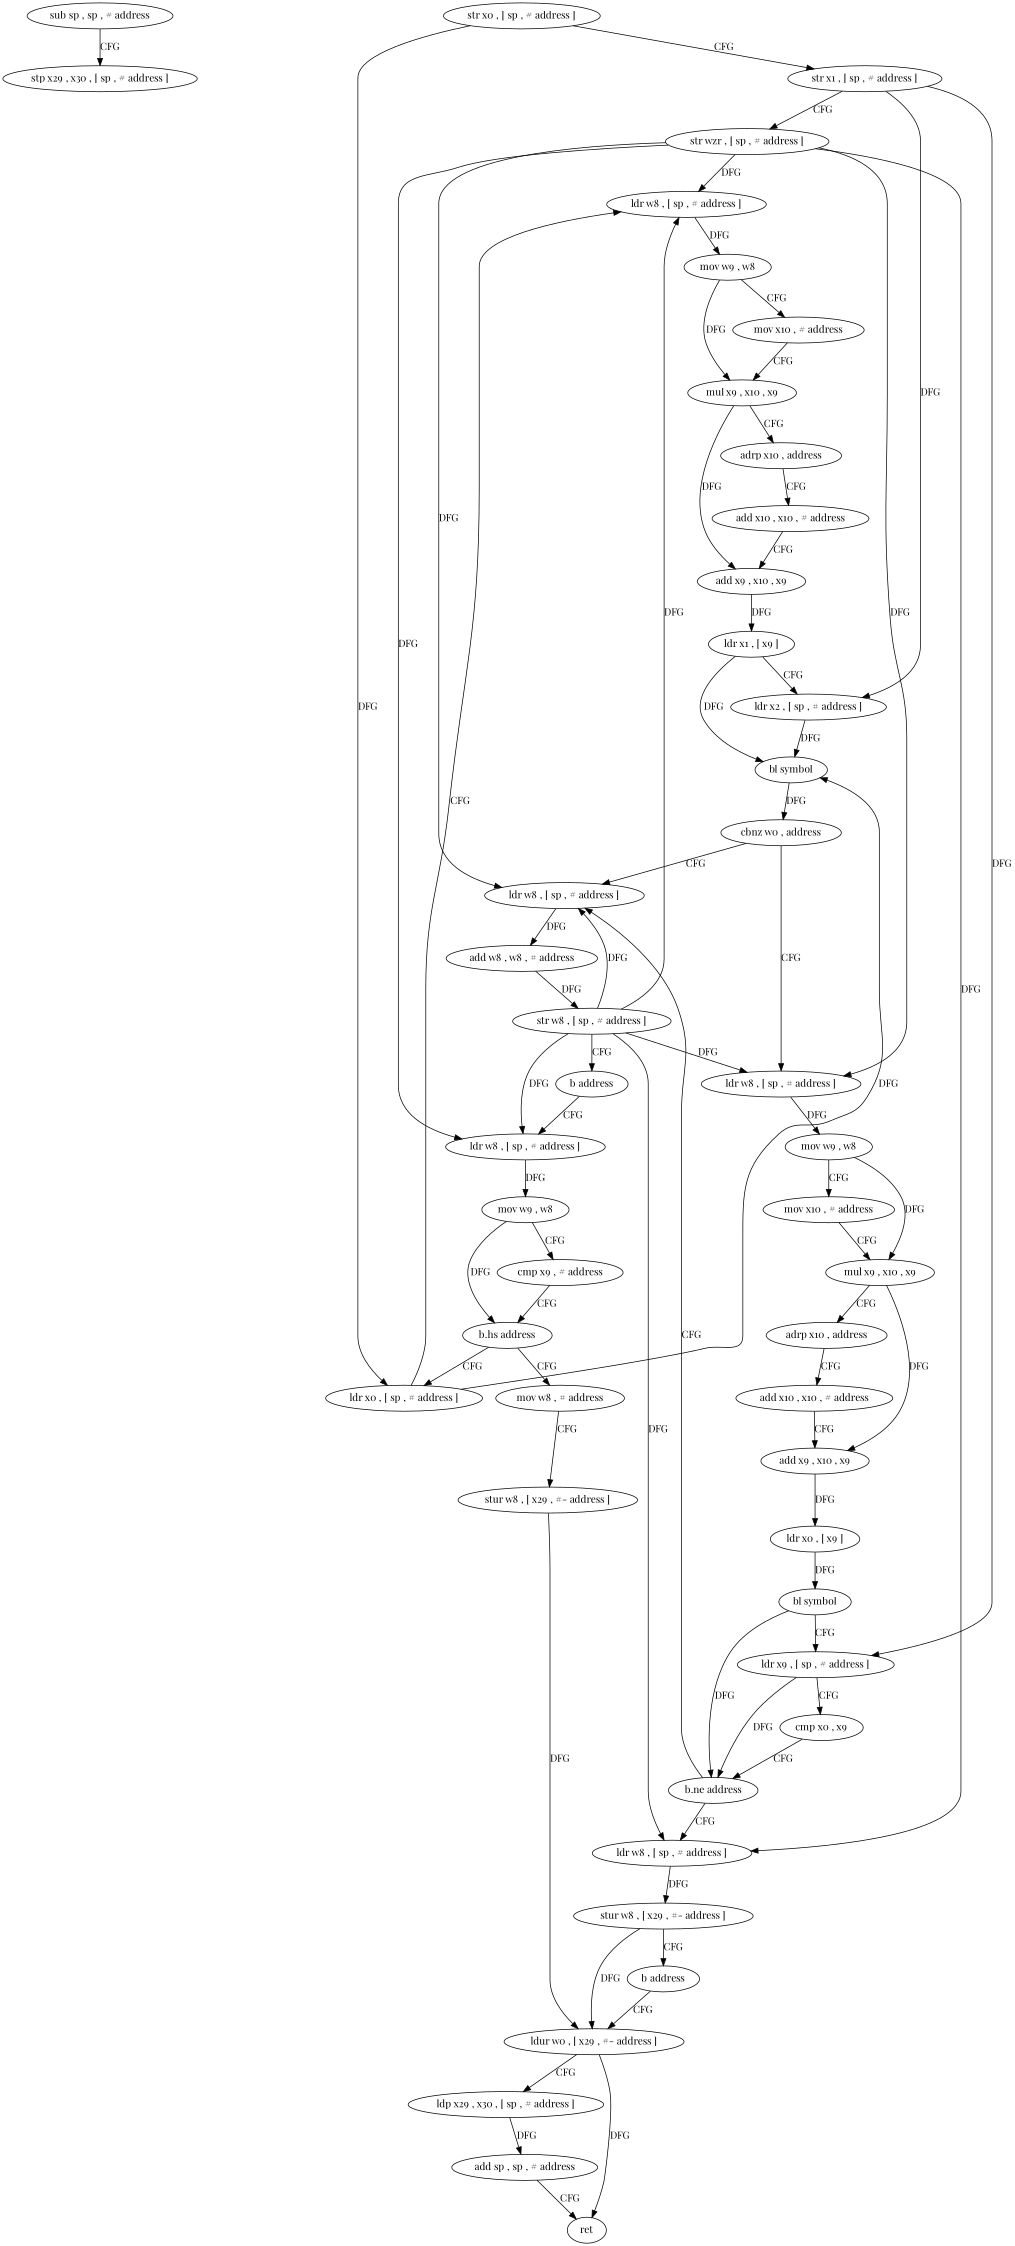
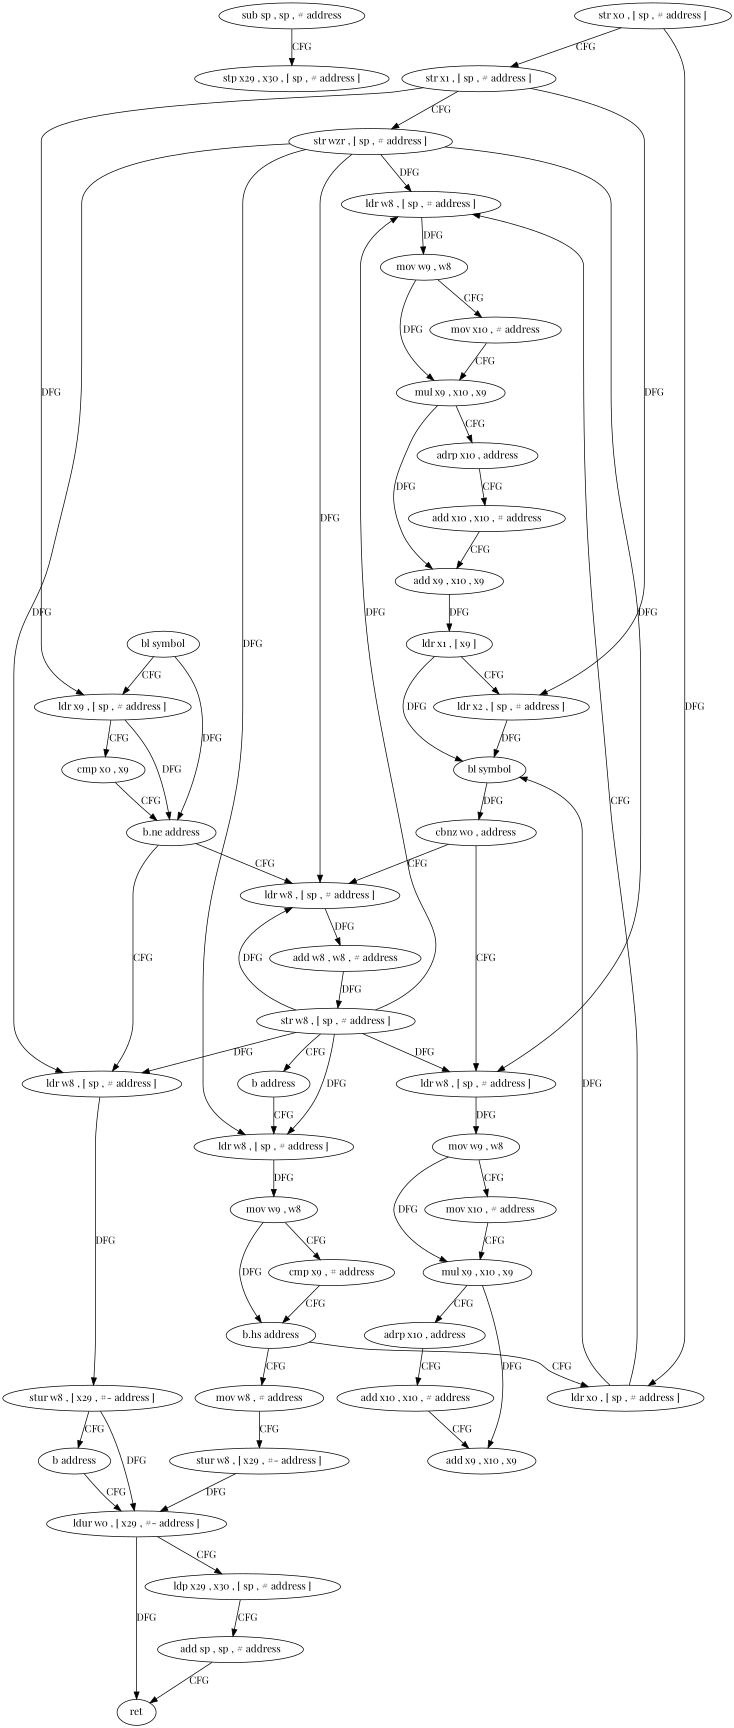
node "ldr x0 , [ x9 ]": removed
edge "ldp x29 , x30 , [ sp , # address ]" -> "add sp , sp , # address": label "DFG" -> "CFG"
